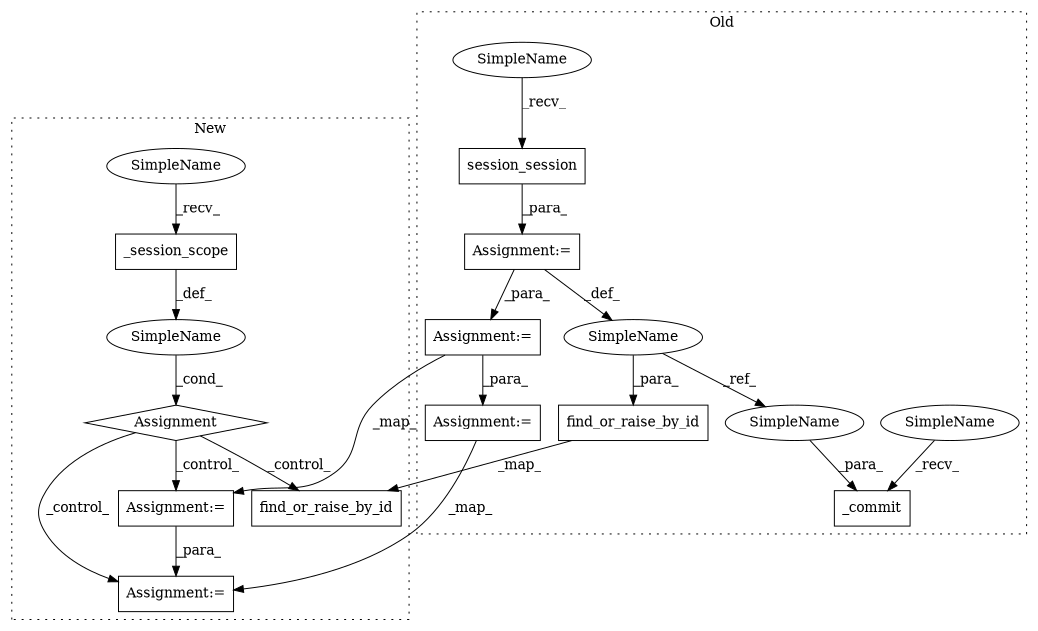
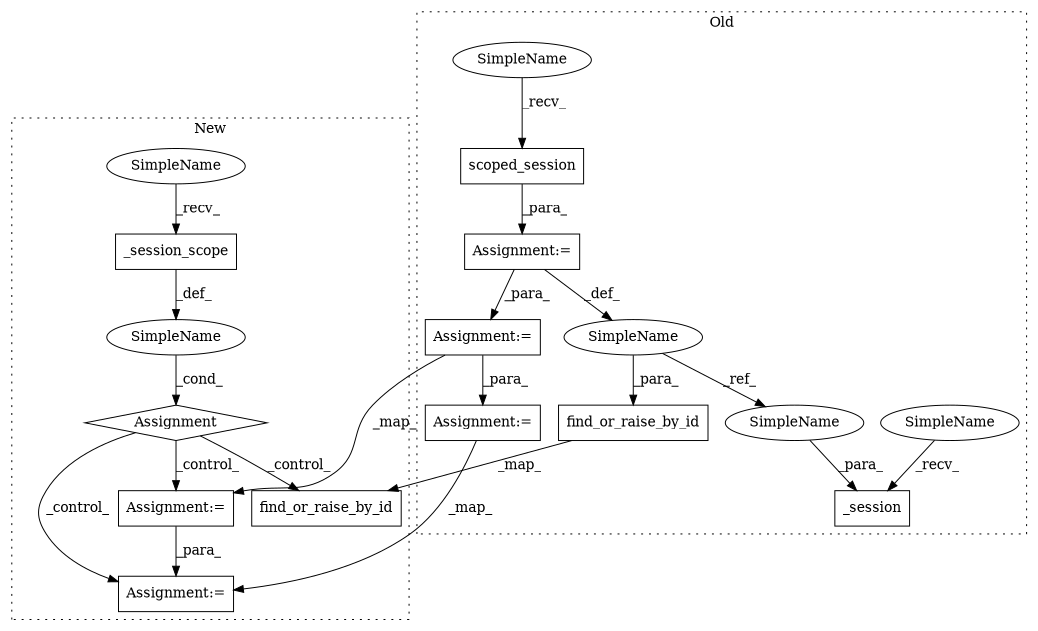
node "session_session": label "session_session" -> "scoped_session"
node "_commit": label "_commit" -> "_session"
